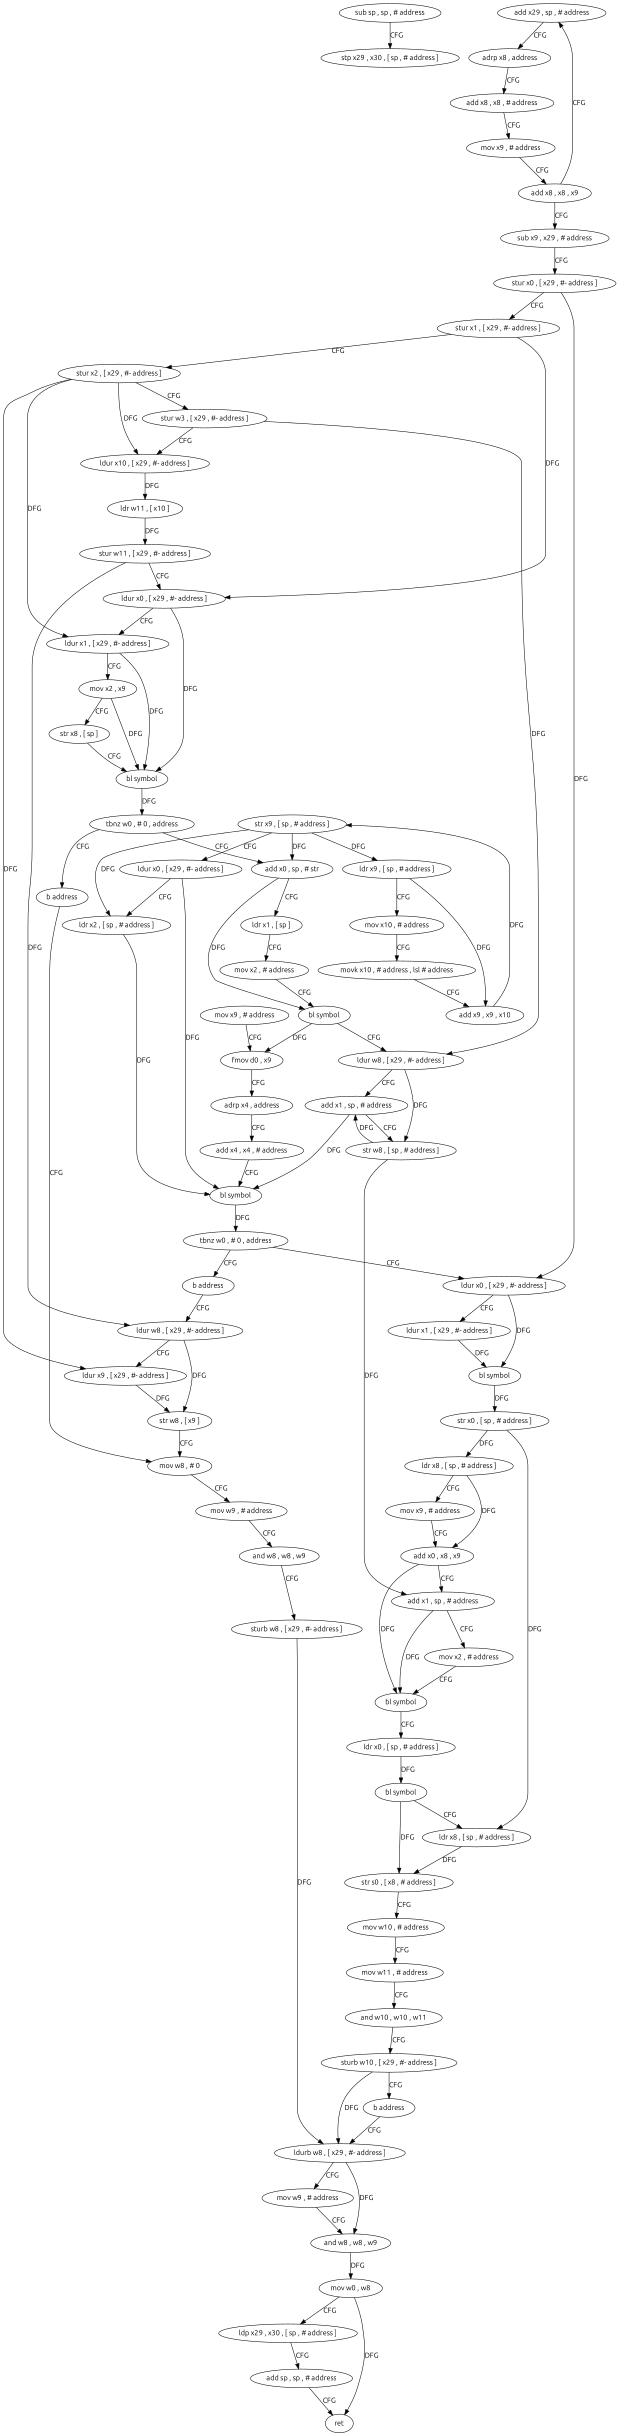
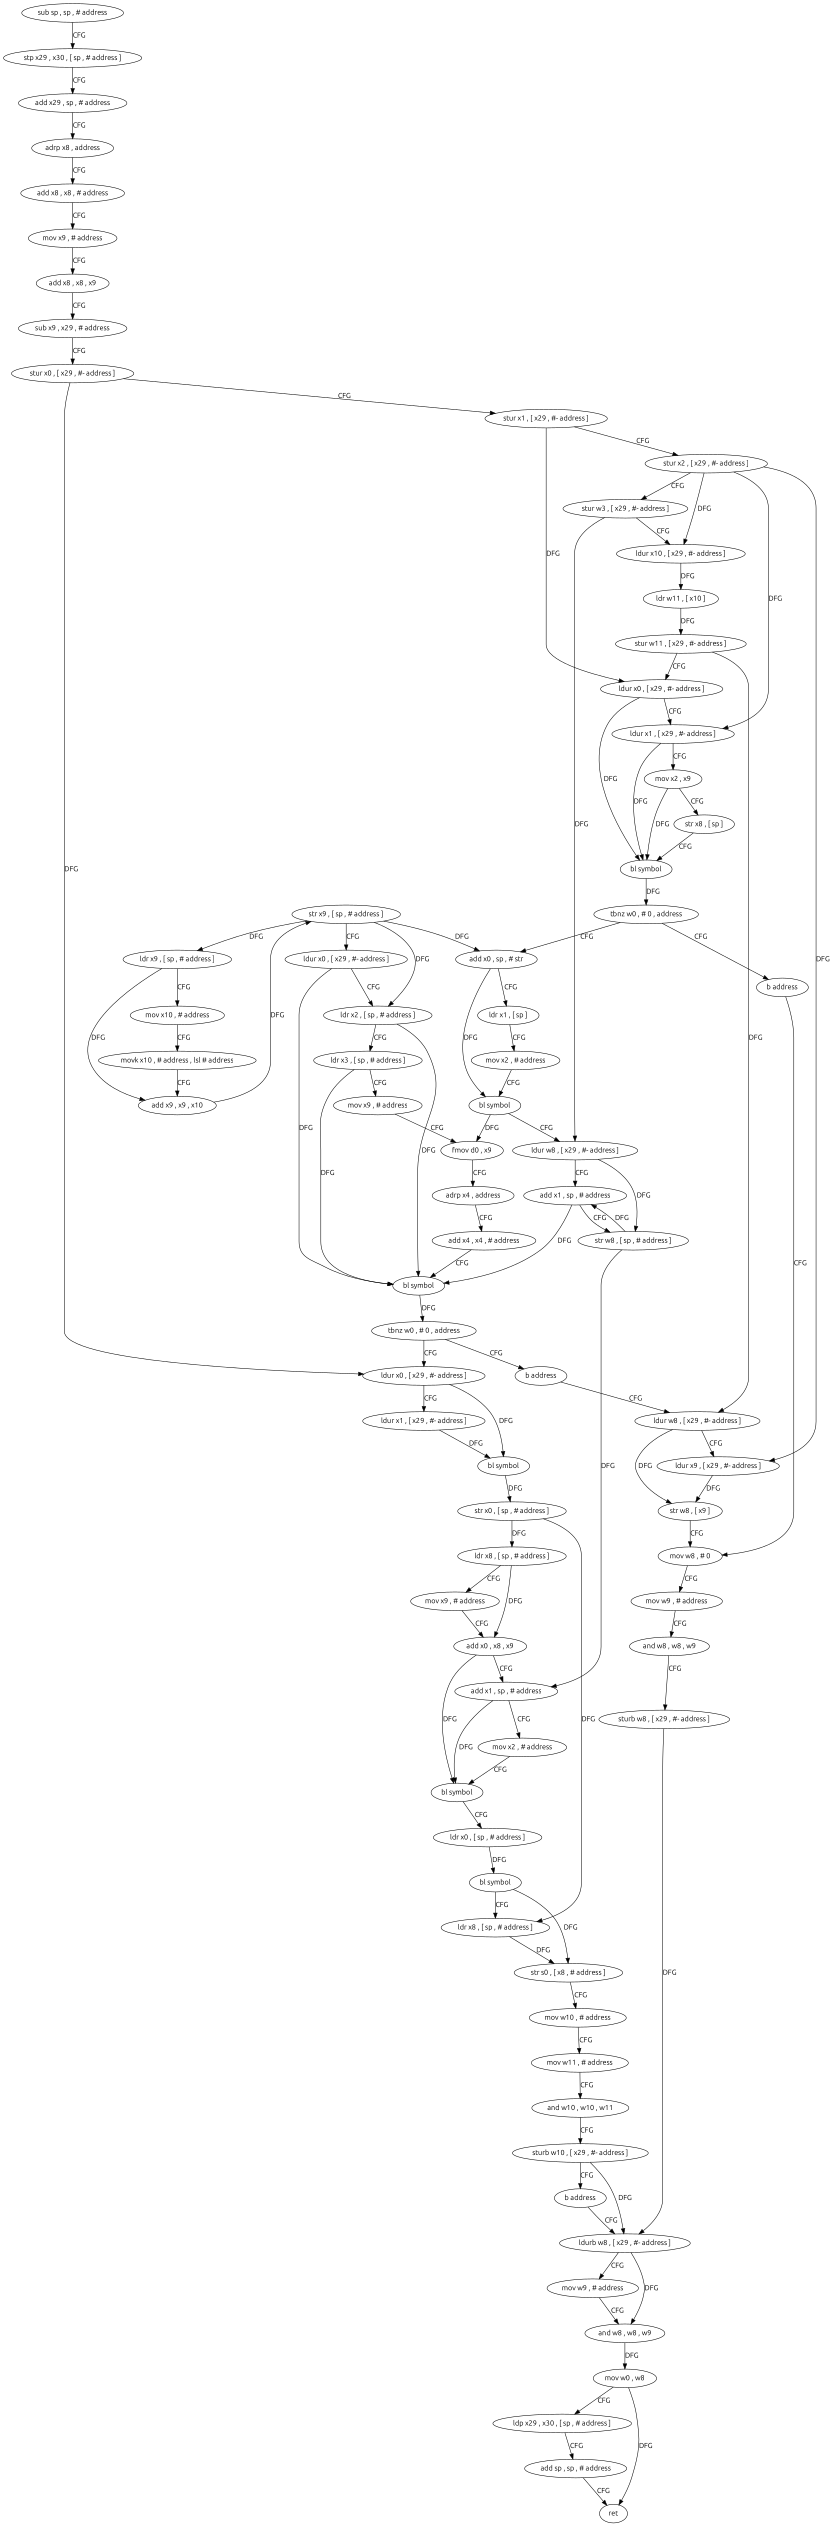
edge "add x8 , x8 , x9" -> "add x29 , sp , # address": now "stp x29 , x30 , [ sp , # address ]" -> "add x29 , sp , # address"
node "ldr x3 , [ sp , # address ]": added
